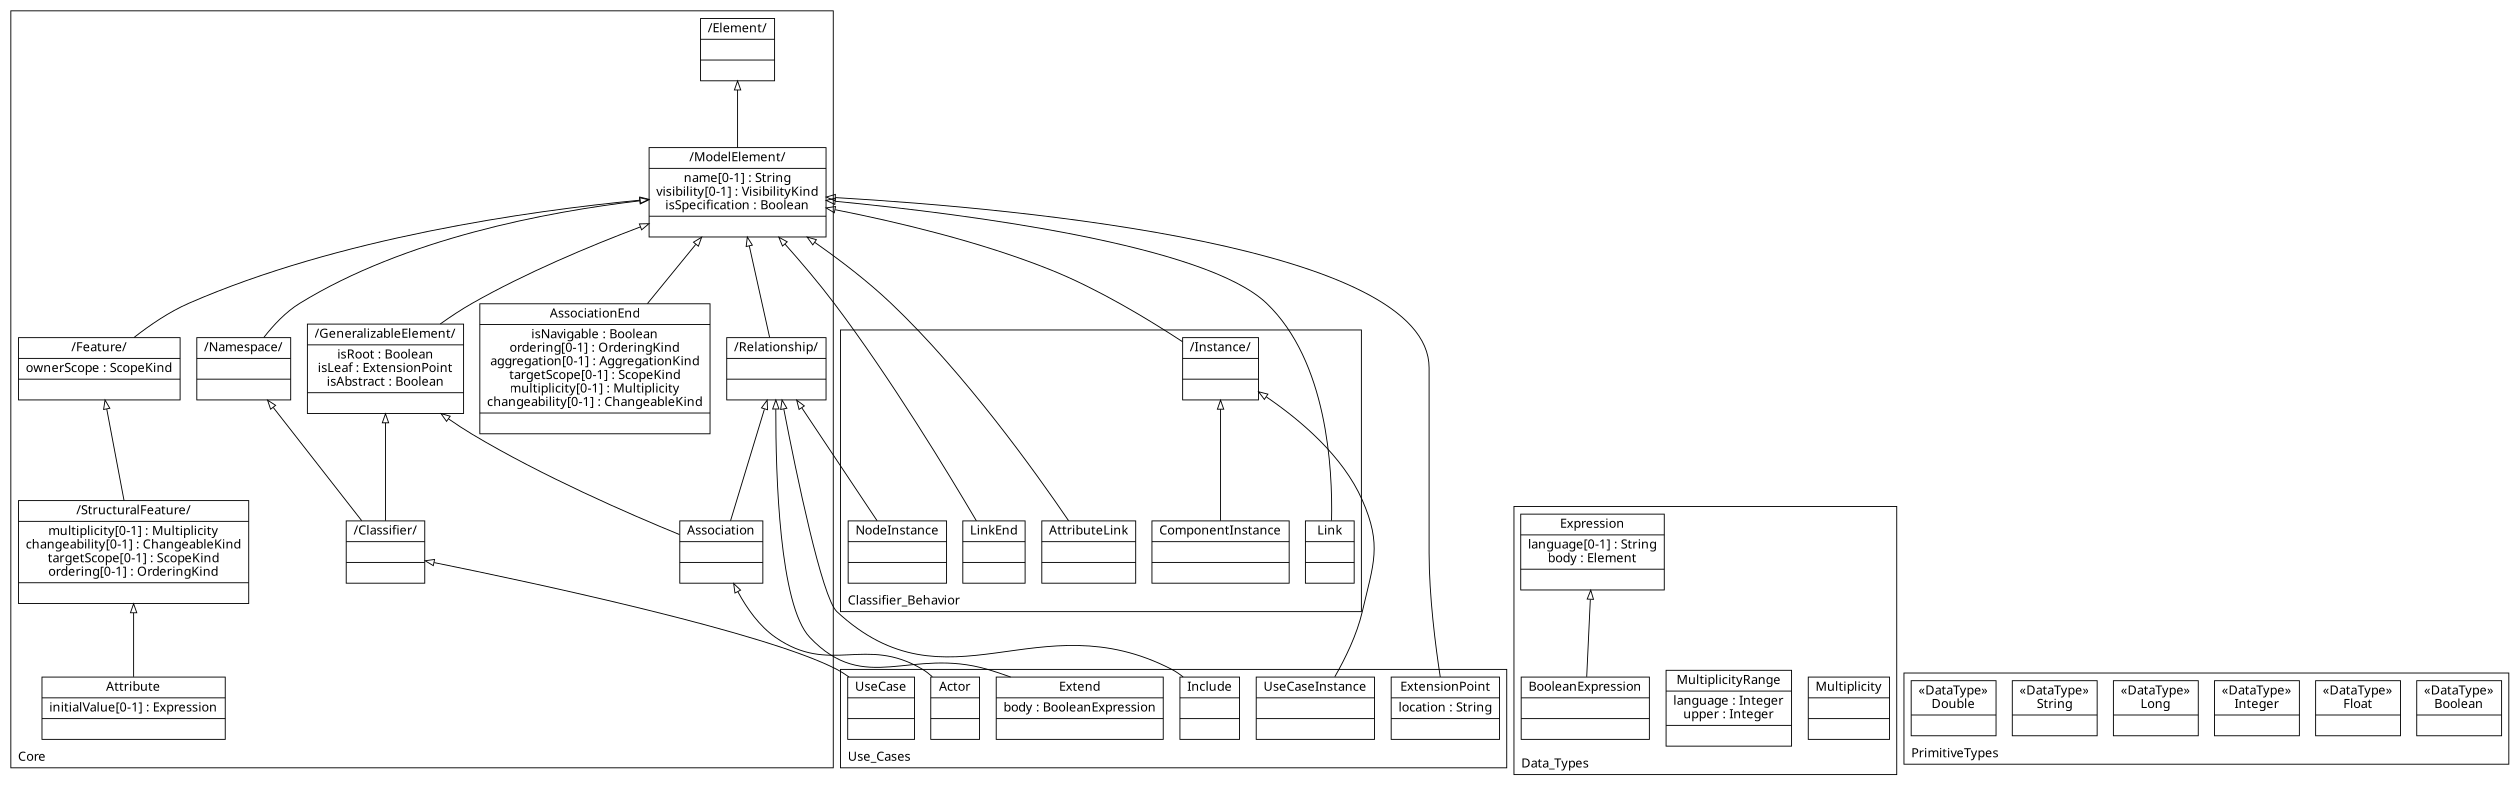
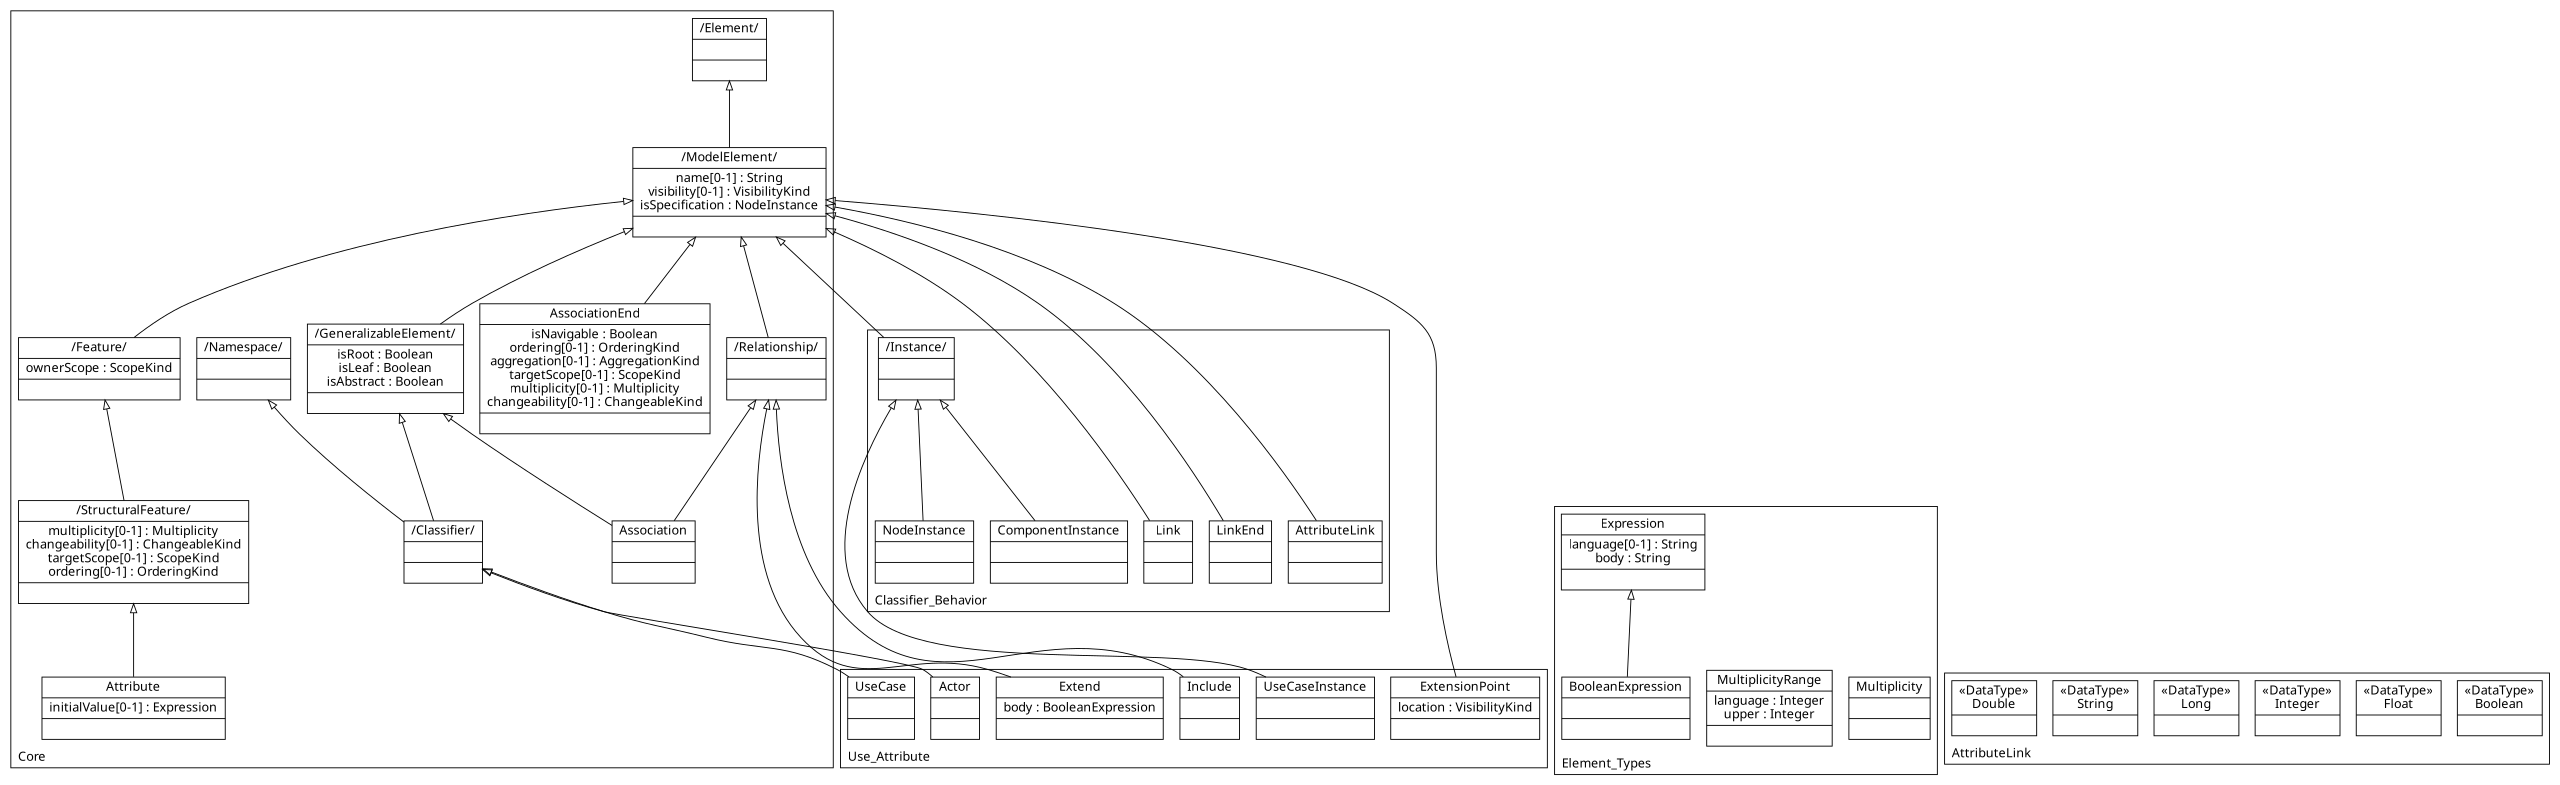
node "/ModelElement/": text "isSpecification : Boolean" -> "isSpecification : NodeInstance"
edge "/Namespace/" -> "/ModelElement/": removed
node "/GeneralizableElement/": text "isLeaf : ExtensionPoint" -> "isLeaf : Boolean"
edge "NodeInstance" -> "/Relationship/": now "NodeInstance" -> "/Instance/"
node "Expression": text "body : Element" -> "body : String"
edge "Actor" -> "Association": now "Actor" -> "/Classifier/"
node "ExtensionPoint": text "location : String" -> "location : VisibilityKind"
cluster "PrimitiveTypes": label "PrimitiveTypes" -> "AttributeLink"
cluster "Use_Cases": label "Use_Cases" -> "Use_Attribute"
cluster "Data_Types": label "Data_Types" -> "Element_Types"
